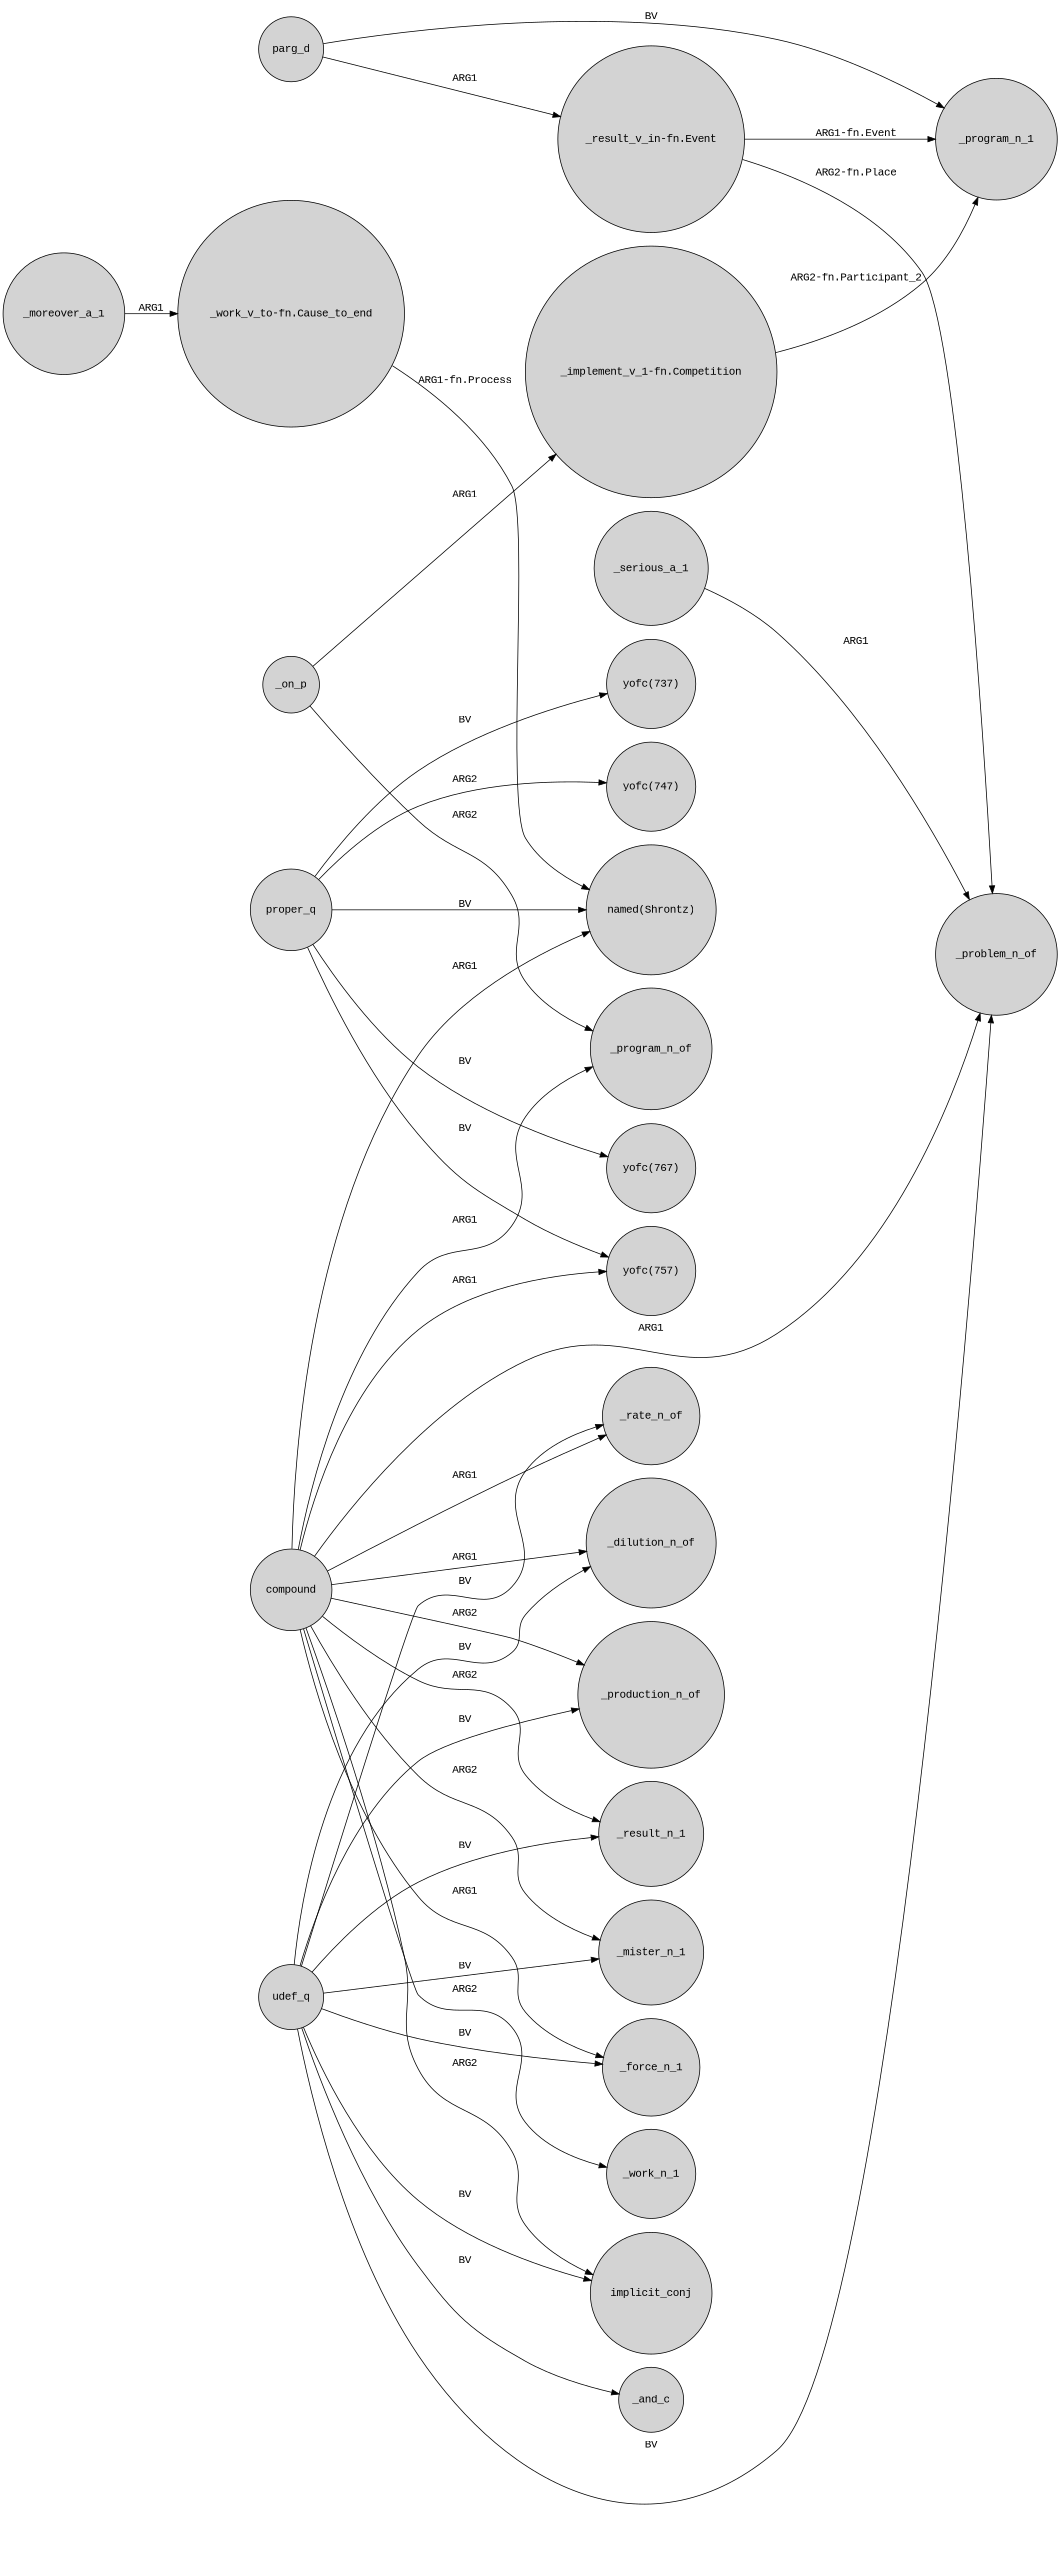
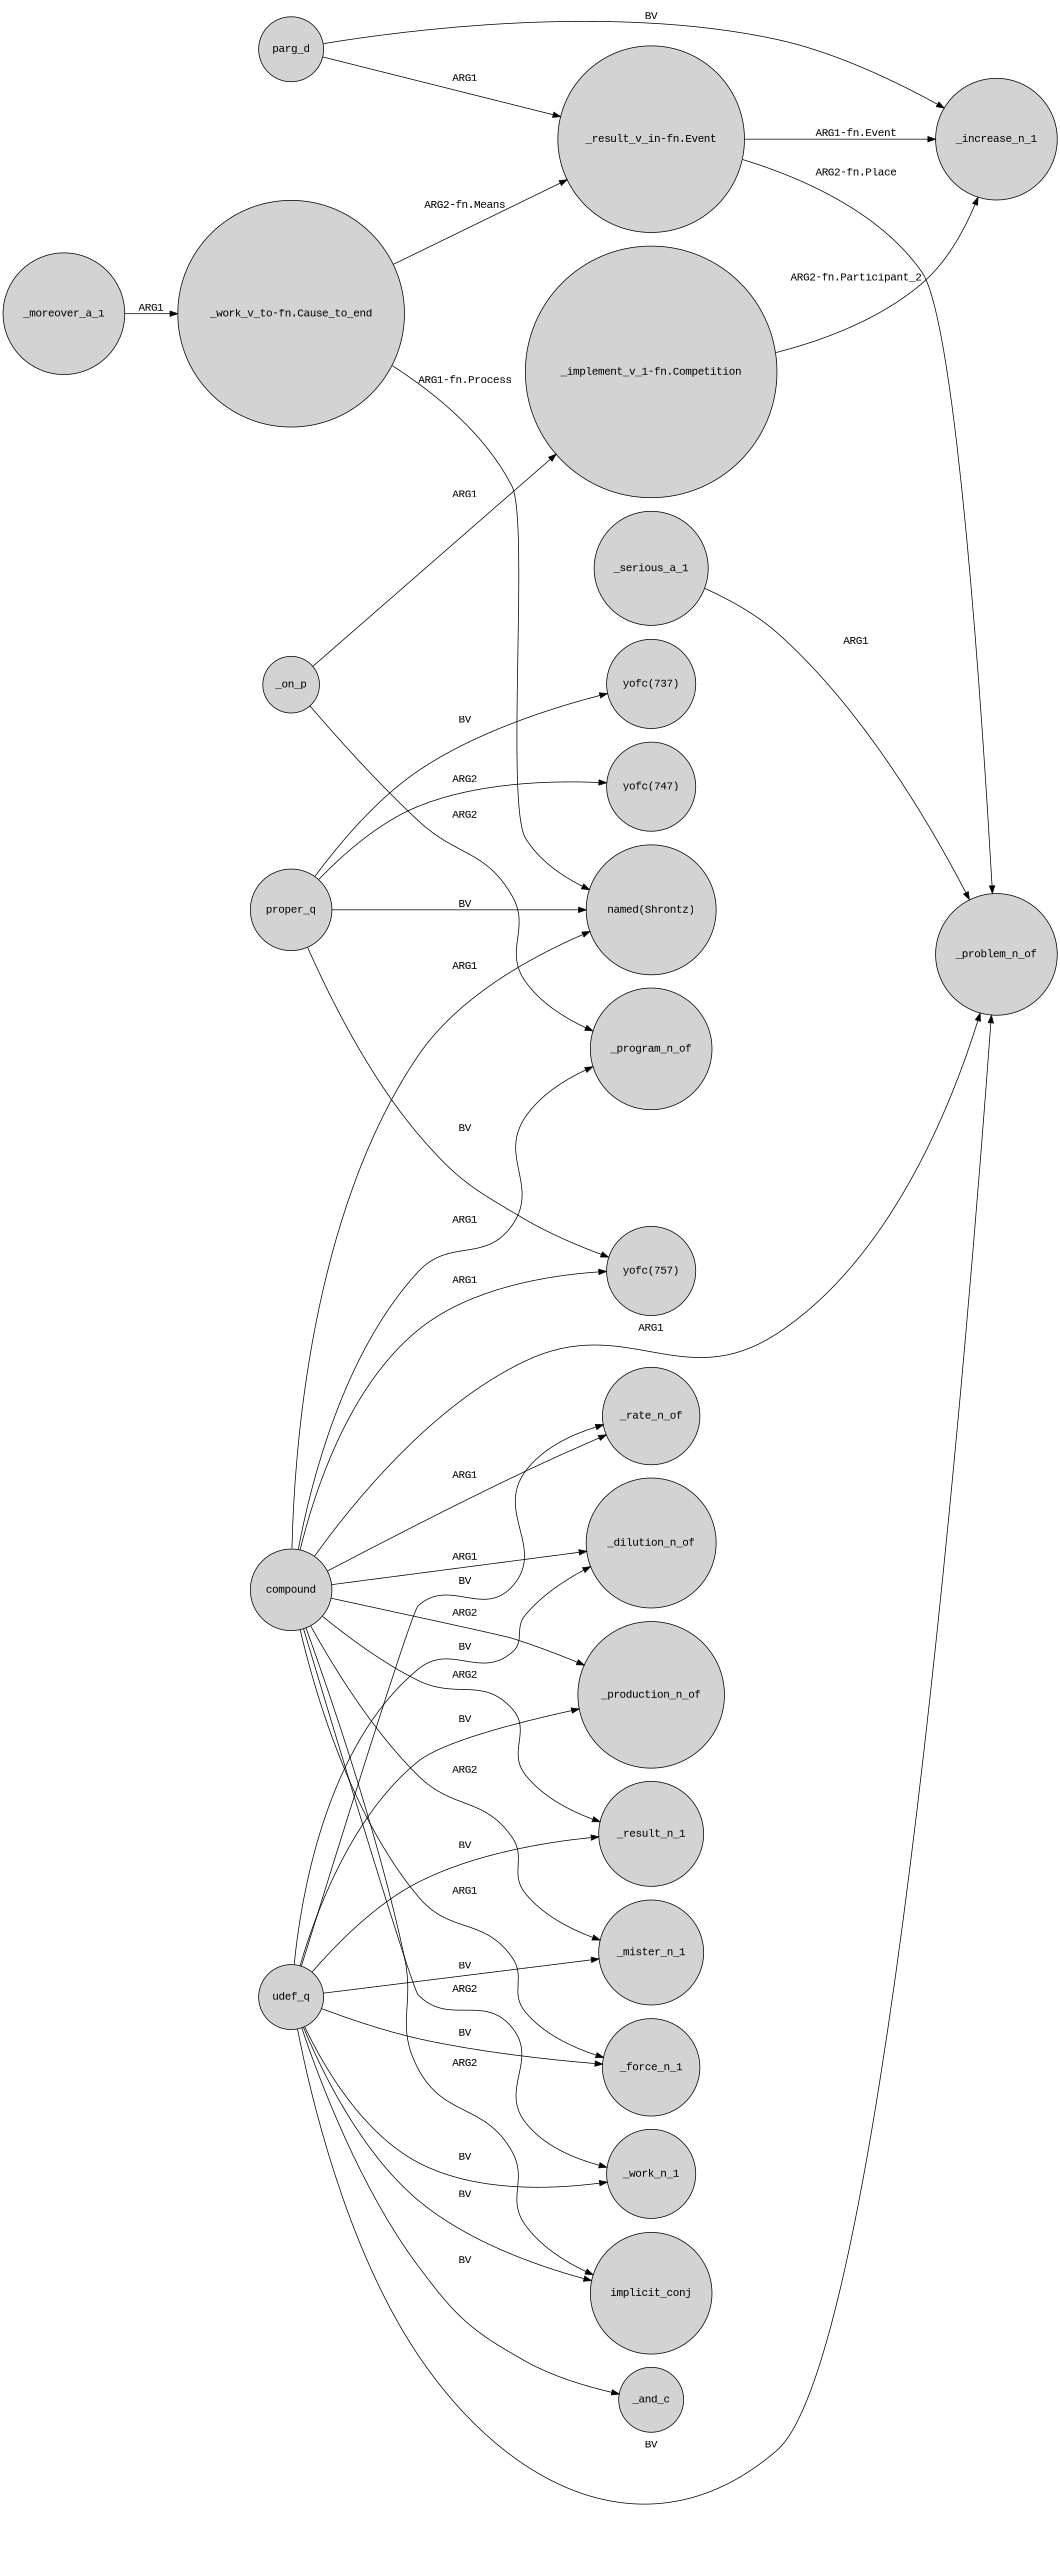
node "_program_n_1": label "_program_n_1" -> "_increase_n_1"
edge "_work_v_to-fn.Cause_to_end" -> "_result_v_in-fn.Event": added, label "ARG2-fn.Means"
node "yofc(767)": removed
edge "udef_q" -> "_work_n_1": added, label "BV"
